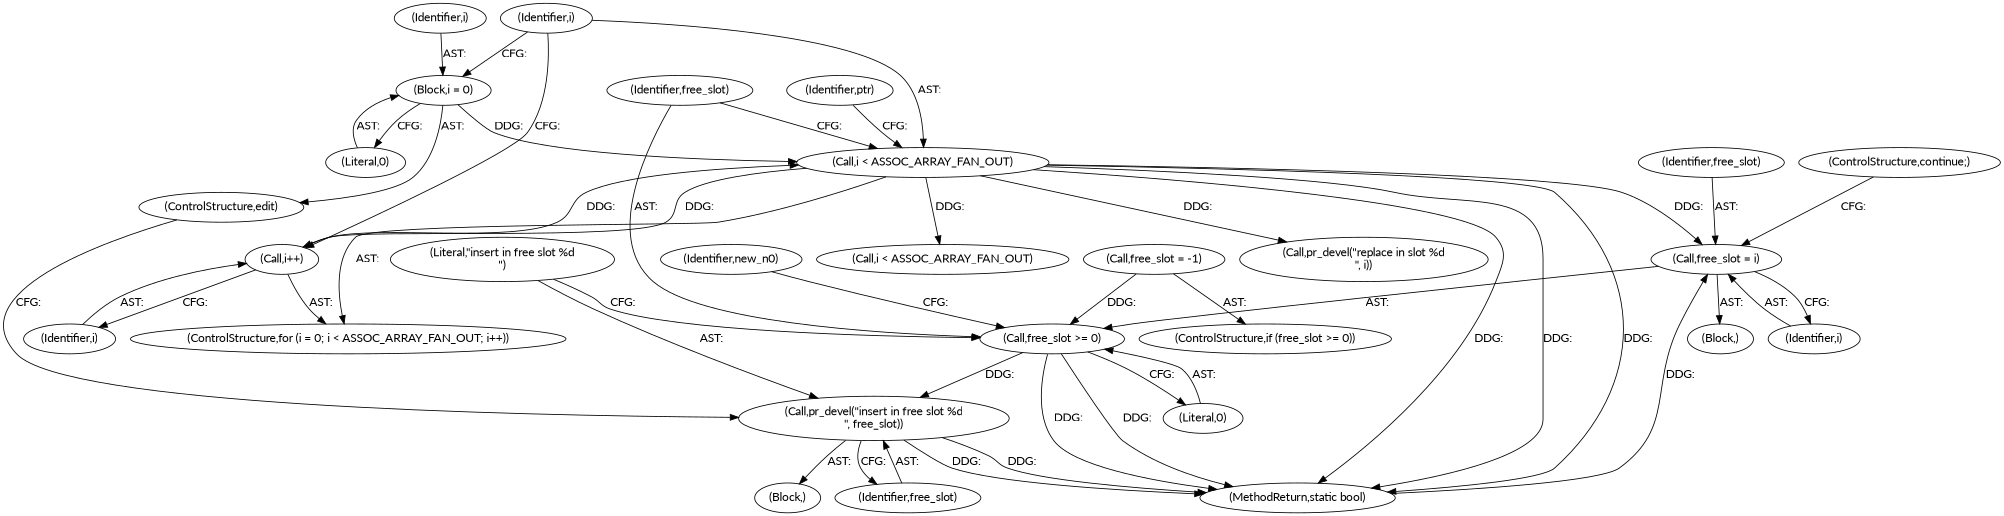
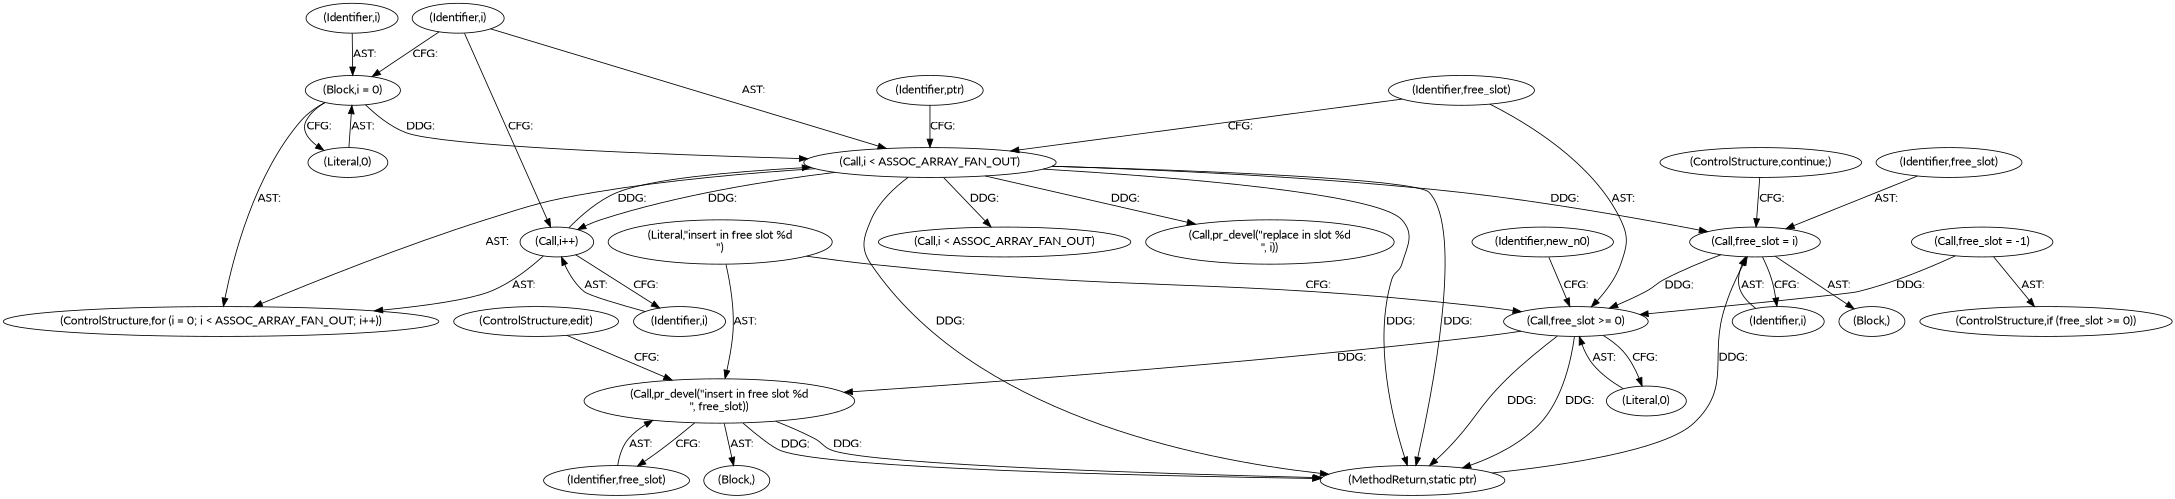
edge "(Block,i = 0)" -> "(ControlStructure,edit)": now "(Block,i = 0)" -> "(ControlStructure,for (i = 0; i < ASSOC_ARRAY_FAN_OUT; i++))"
edge "(Call,free_slot = i)" -> "(Call,free_slot >= 0)": label "AST: " -> "DDG: "
node "(MethodReturn,static bool)": label "(MethodReturn,static bool)" -> "(MethodReturn,static ptr)"
